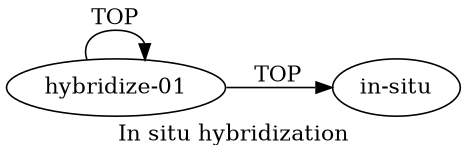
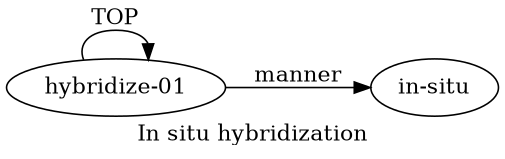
edge "hybridize-01" -> "in-situ": label "TOP" -> "manner"
